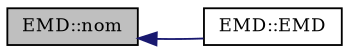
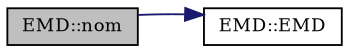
edge "EMD::EMD" -> "EMD::nom": reversed
